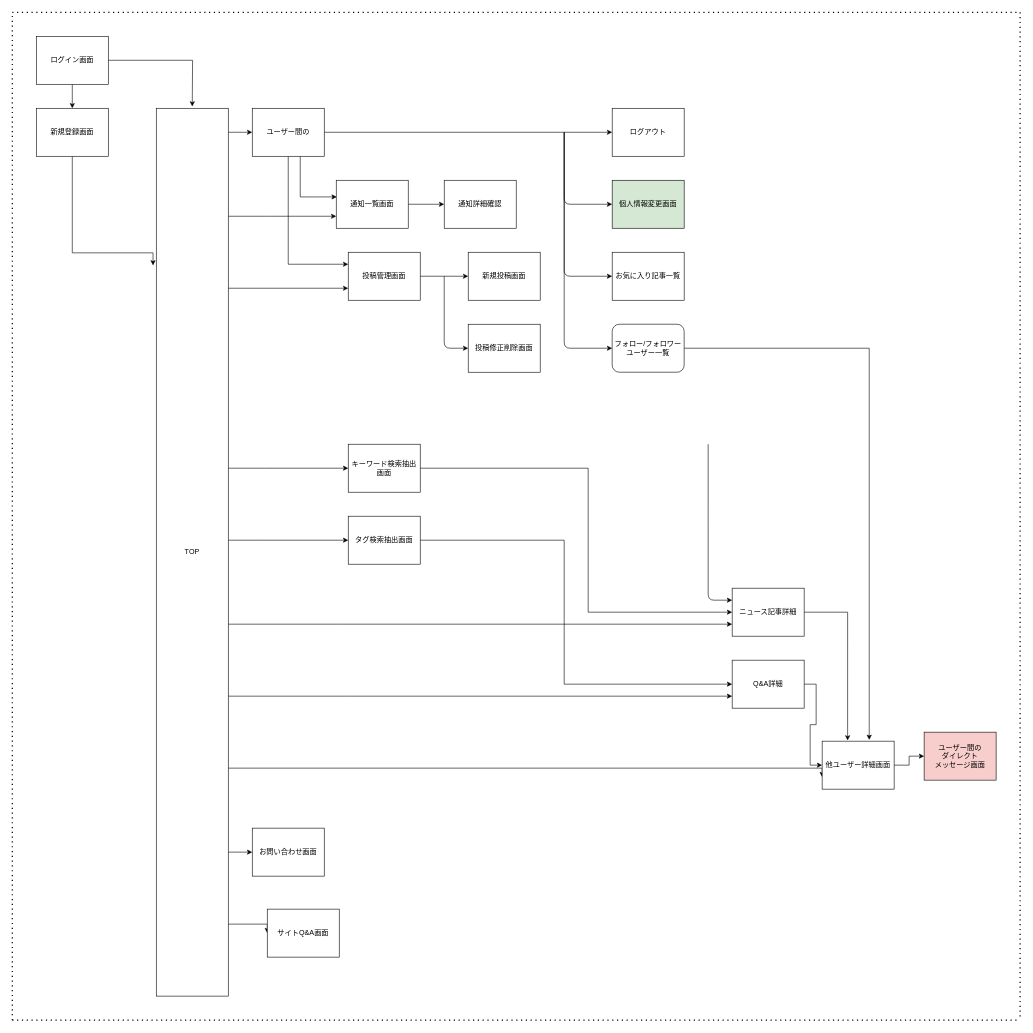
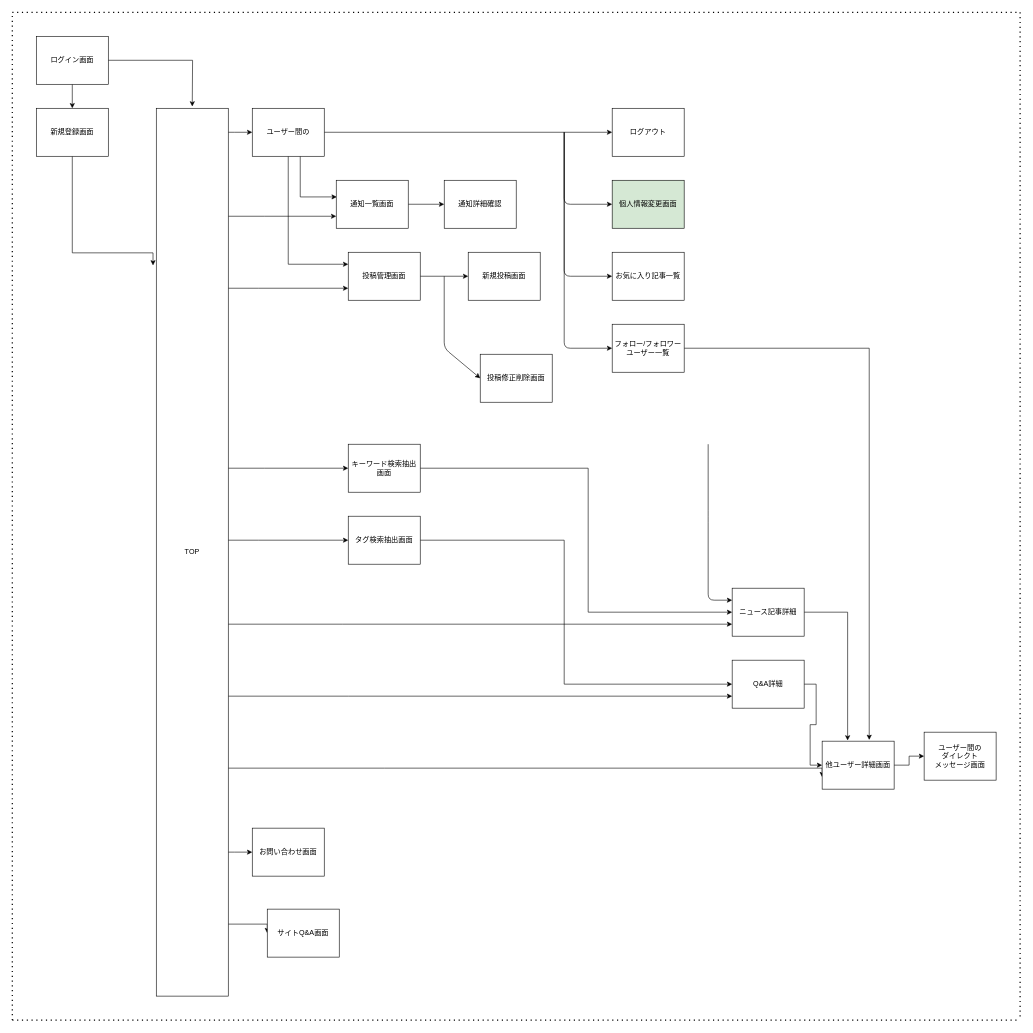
node "投稿修正削除画面": moved (504, 348) -> (516, 378)
node "フォロー/フォロワー ユーザー一覧": shape rounded rectangle -> rectangle
node "ユーザー間の ダイレクト メッセージ画面": fillcolor #f8cecc -> #ffffff
